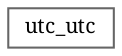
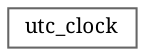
node "utc_utc": label "utc_utc" -> "utc_clock"
